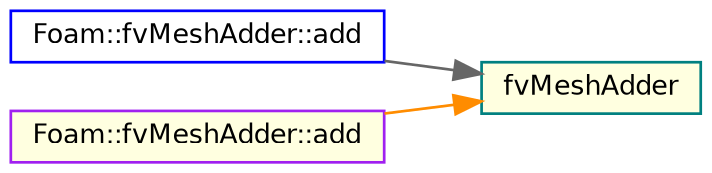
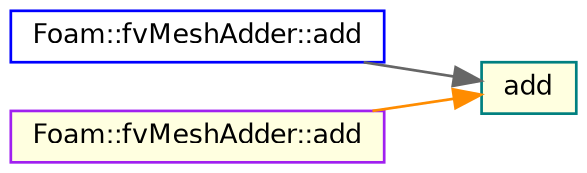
node "fvMeshAdder": label "fvMeshAdder" -> "add"
